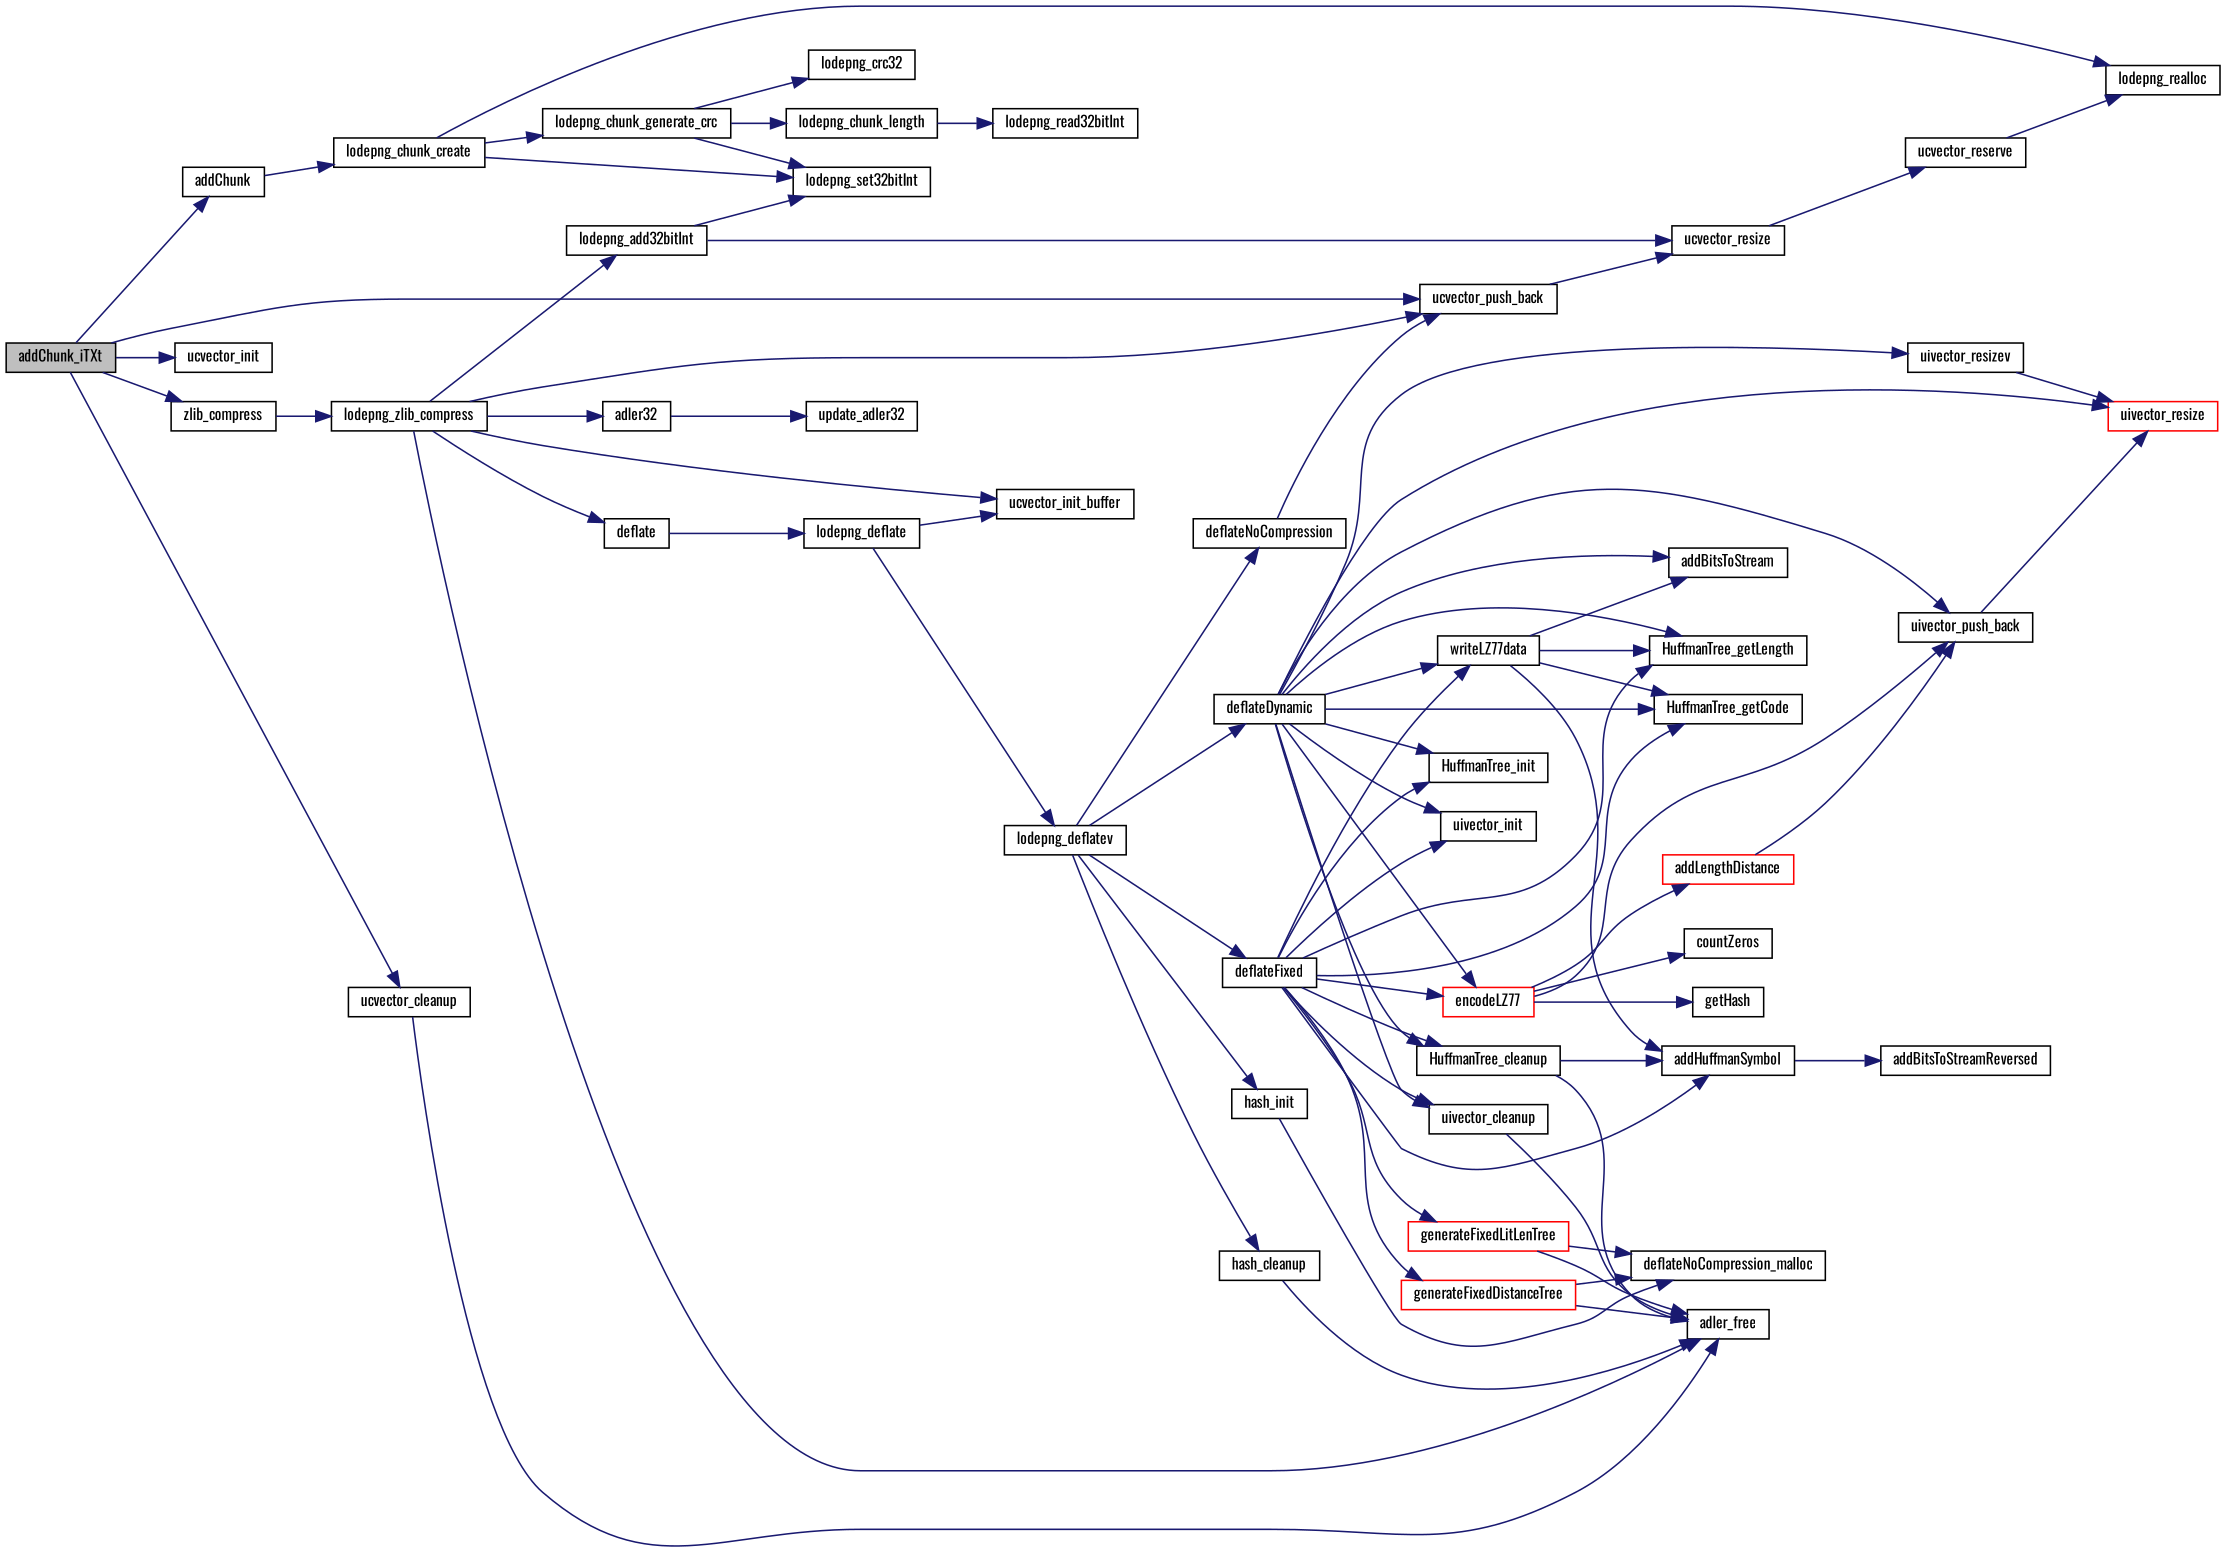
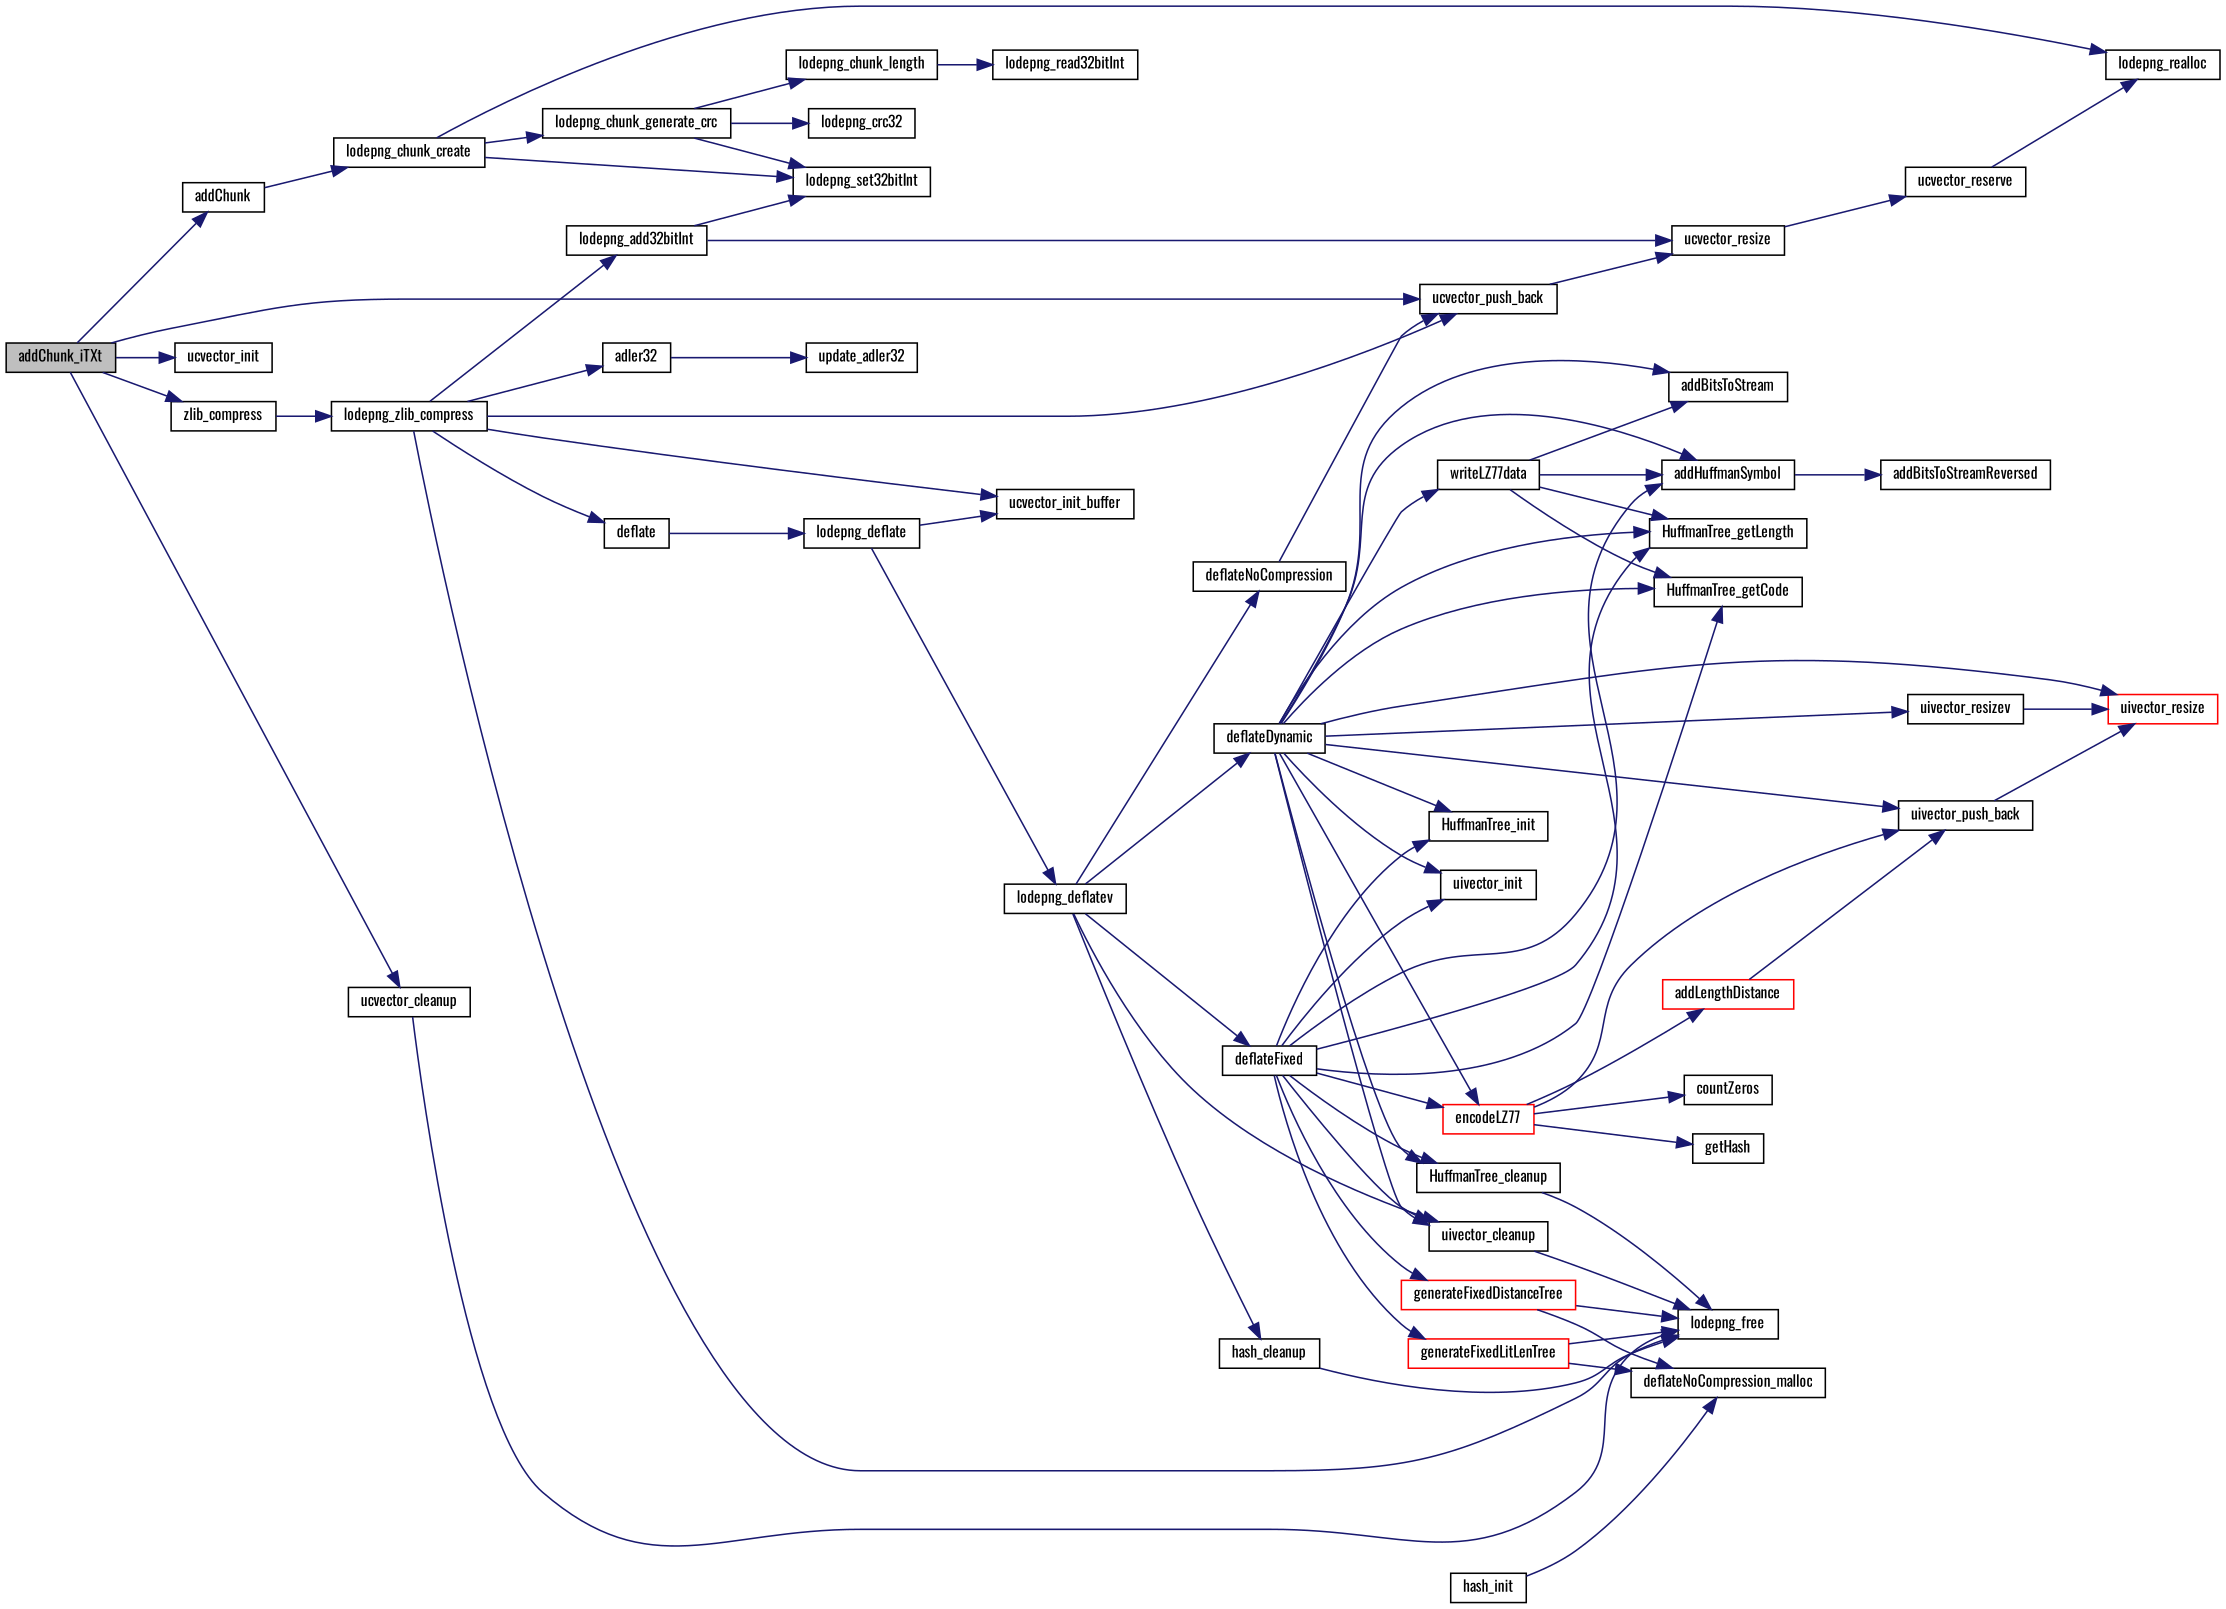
edge "deflateFixed" -> "writeLZ77data": removed
edge "lodepng_deflatev" -> "hash_init": now "lodepng_deflatev" -> "uivector_cleanup"
edge "HuffmanTree_cleanup" -> "addHuffmanSymbol": now "deflateDynamic" -> "addHuffmanSymbol"
node "adler_free": label "adler_free" -> "lodepng_free"
